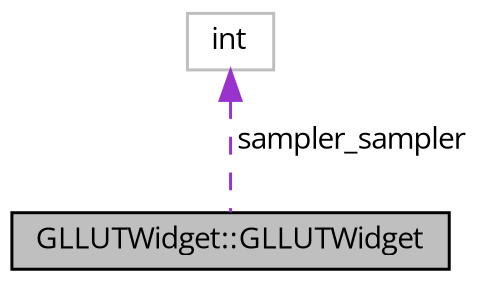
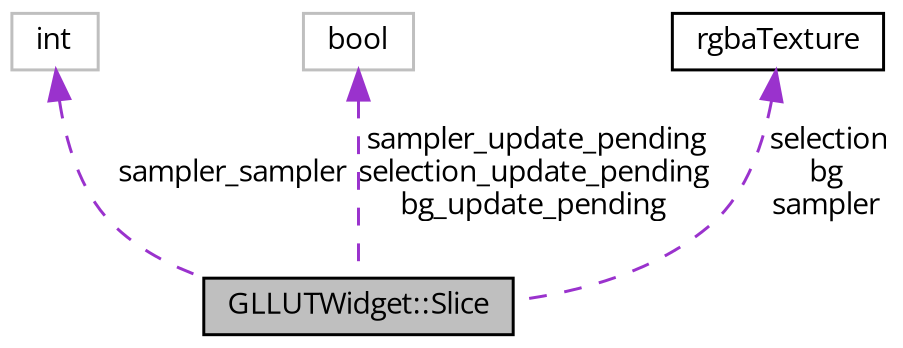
node "bool": added
node "rgbaTexture": added
node "GLLUTWidget::GLLUTWidget": label "GLLUTWidget::GLLUTWidget" -> "GLLUTWidget::Slice"
